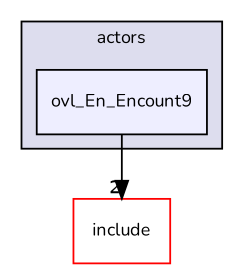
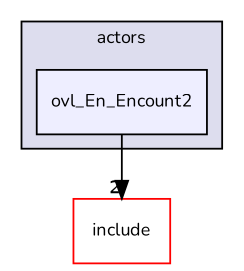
node "ovl_En_Encount9": label "ovl_En_Encount9" -> "ovl_En_Encount2"
